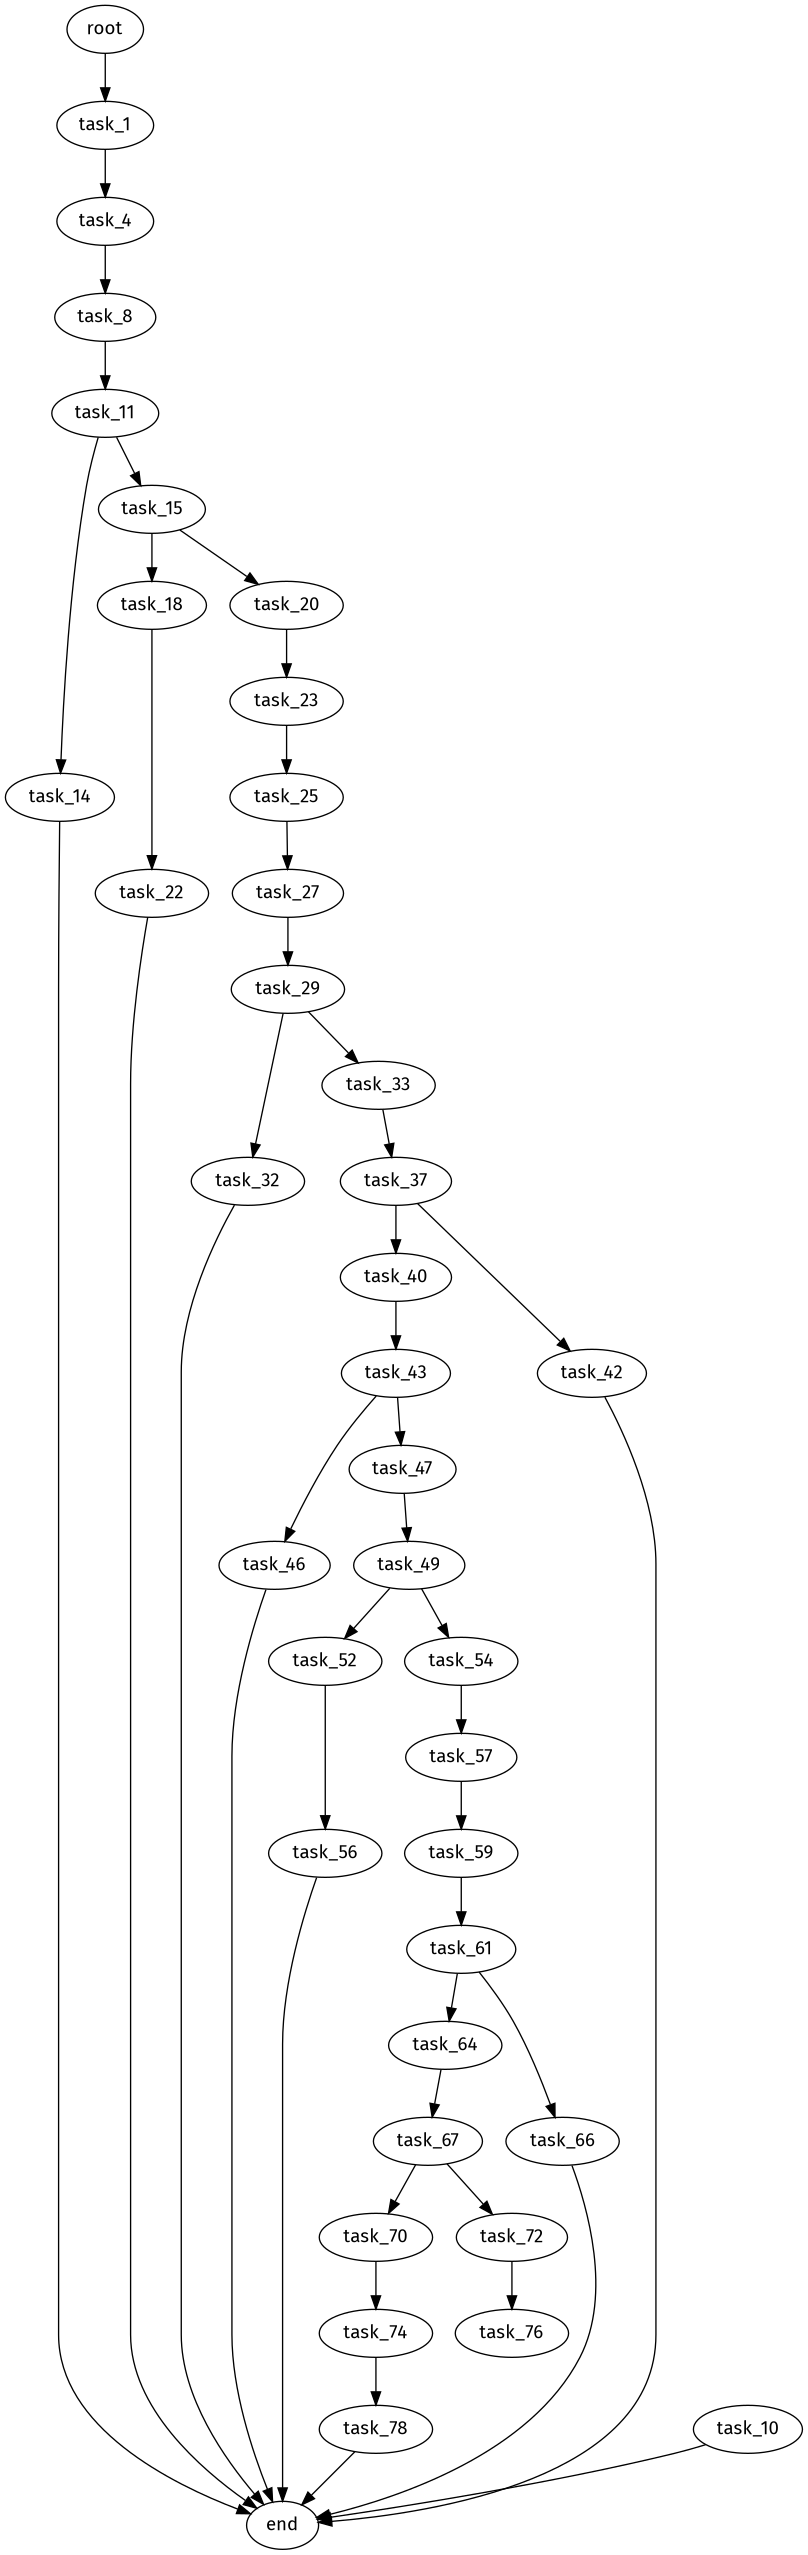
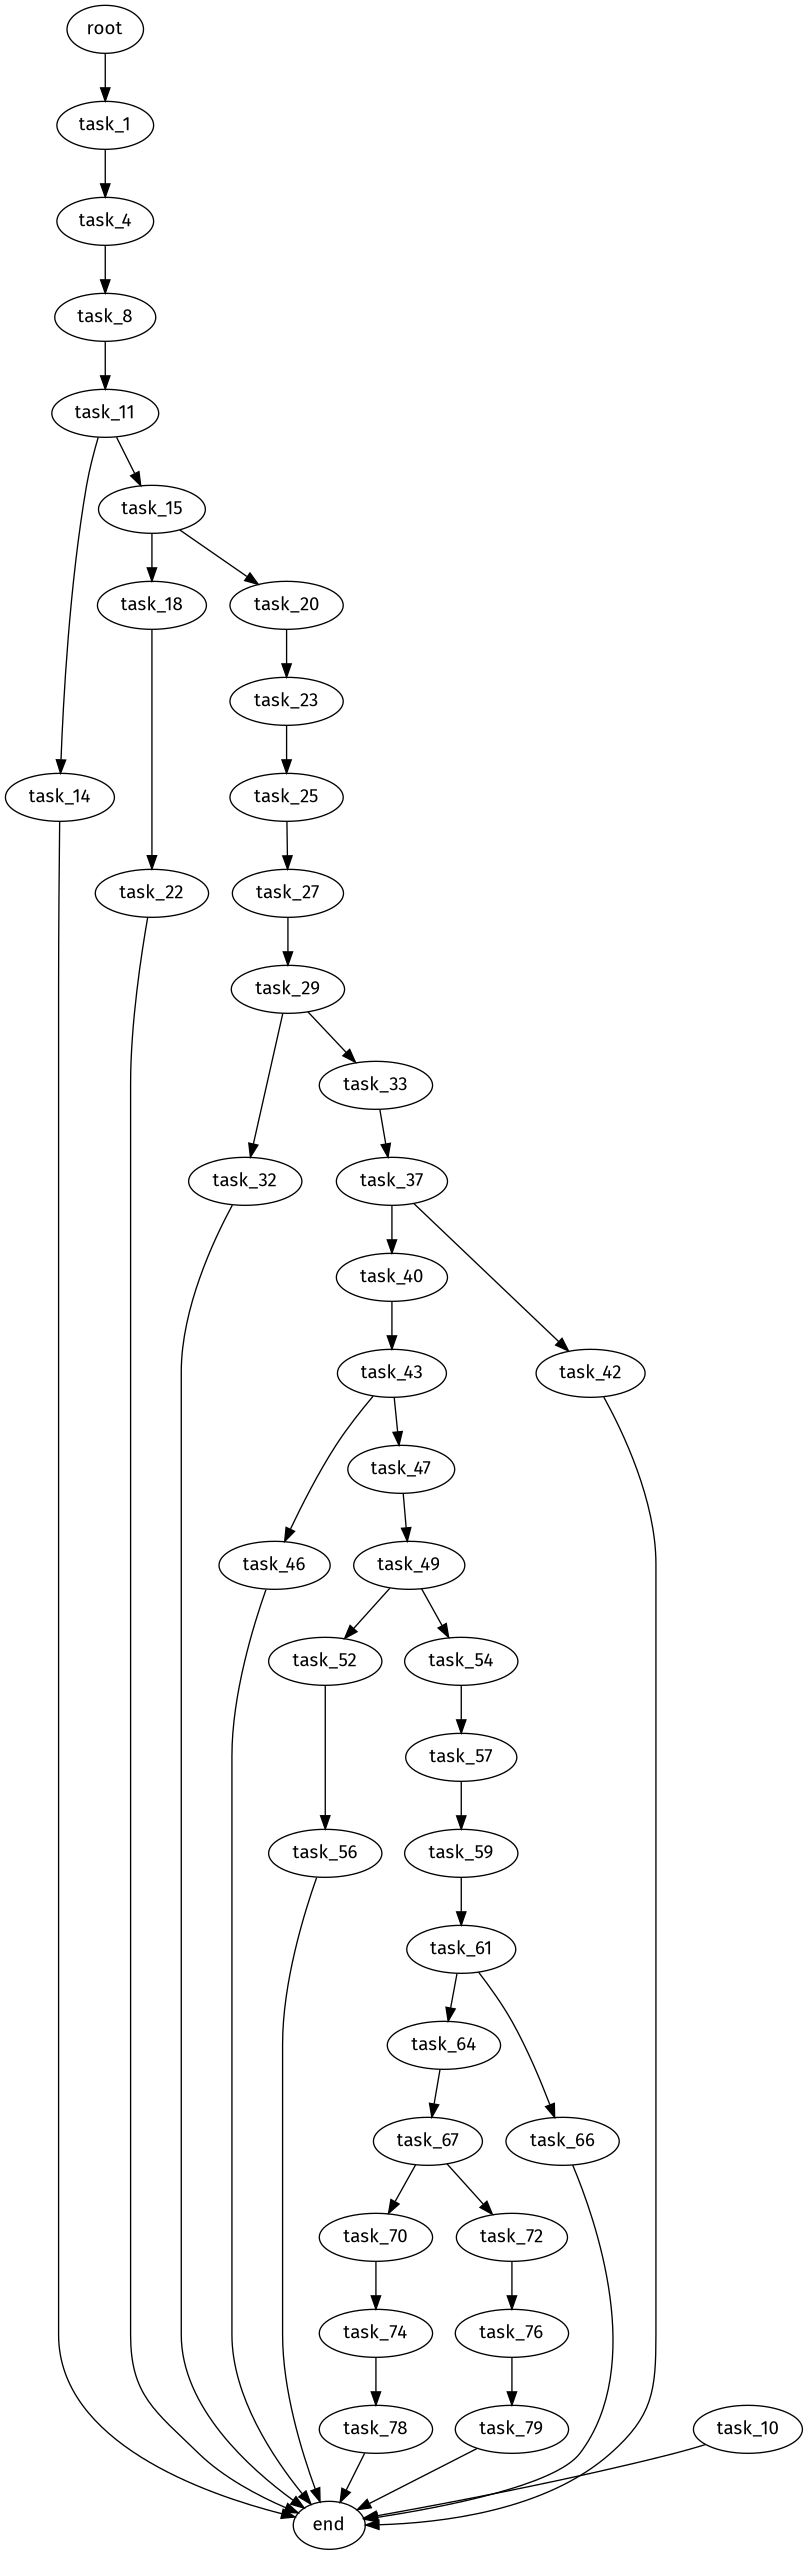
node "task_79": added
